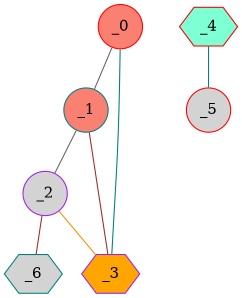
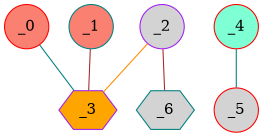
node "_4": shape hexagon -> circle
edge "_0" -- "_1": removed
edge "_1" -- "_2": removed
